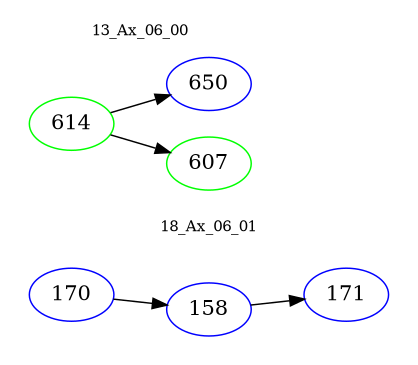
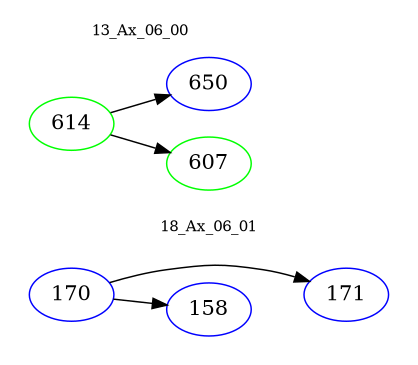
edge "158" -> "171": now "170" -> "171"
